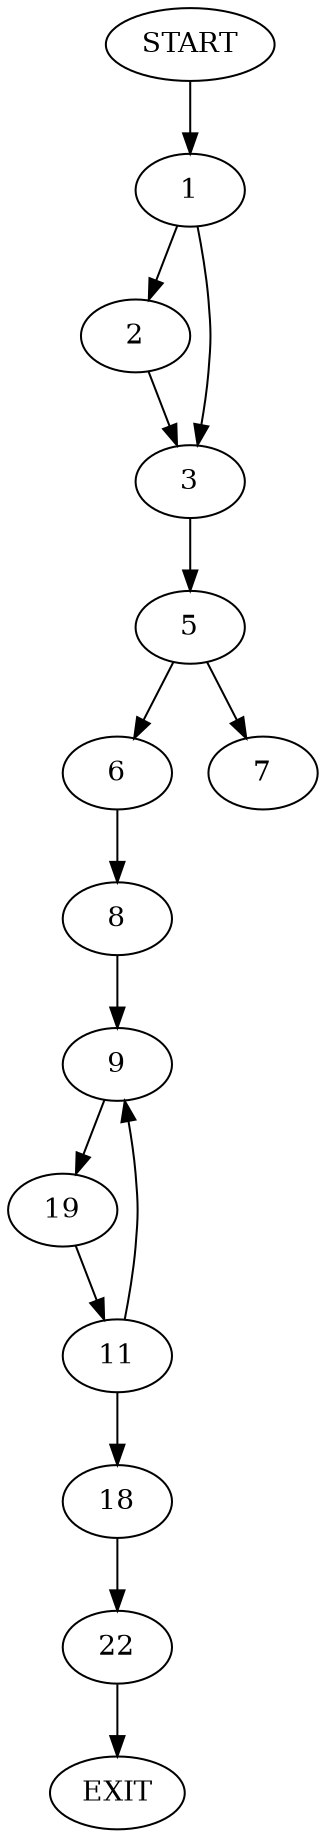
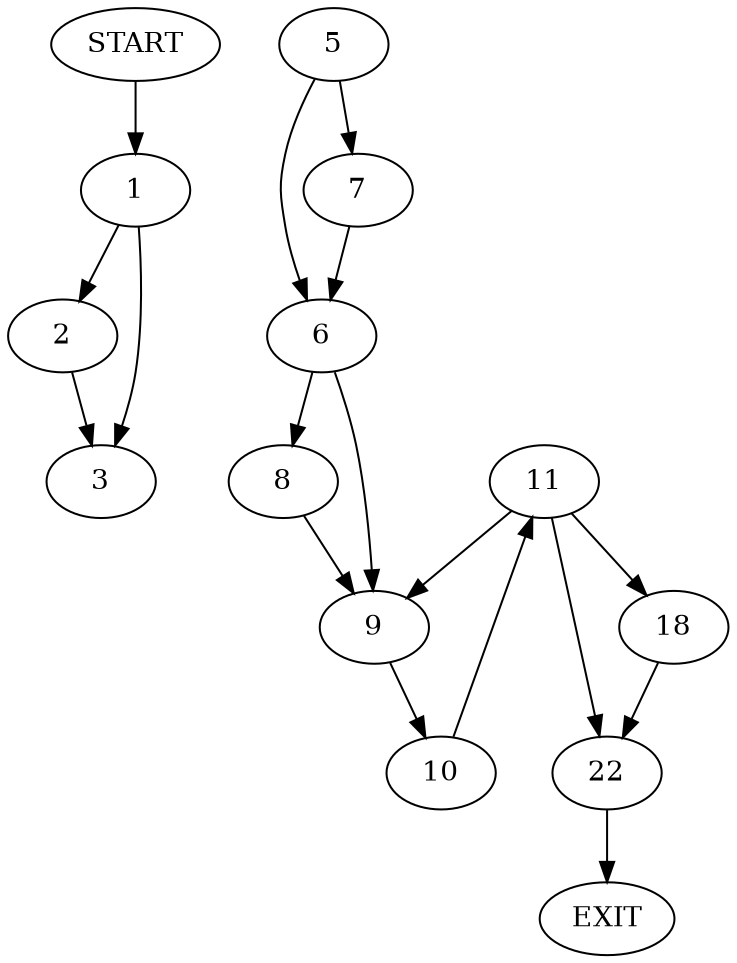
edge "7" -> "6": added
edge "6" -> "9": added
edge "3" -> "5": removed
edge "11" -> "22": added
node "19": label "19" -> "10"
